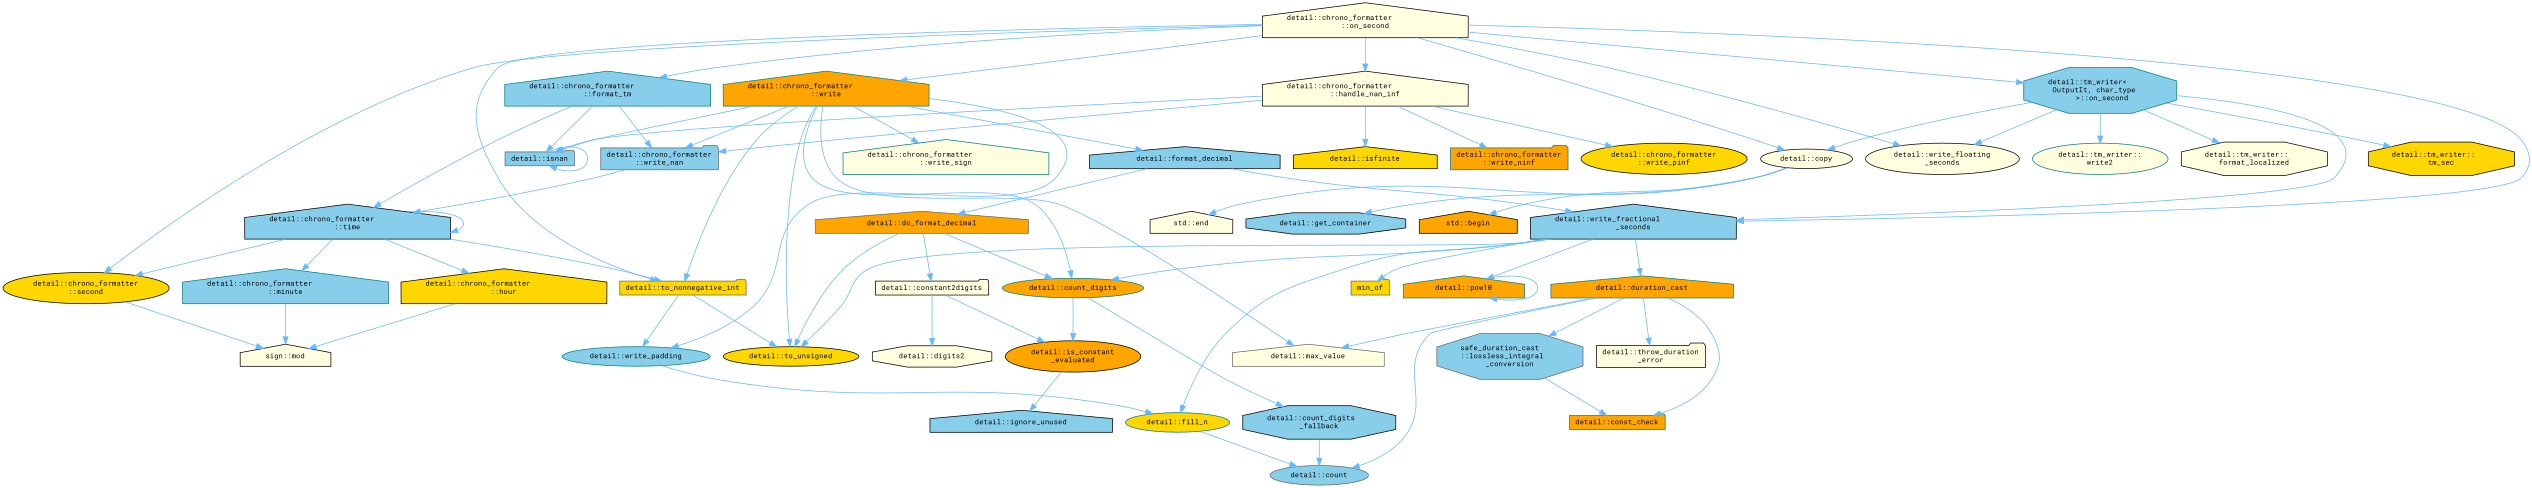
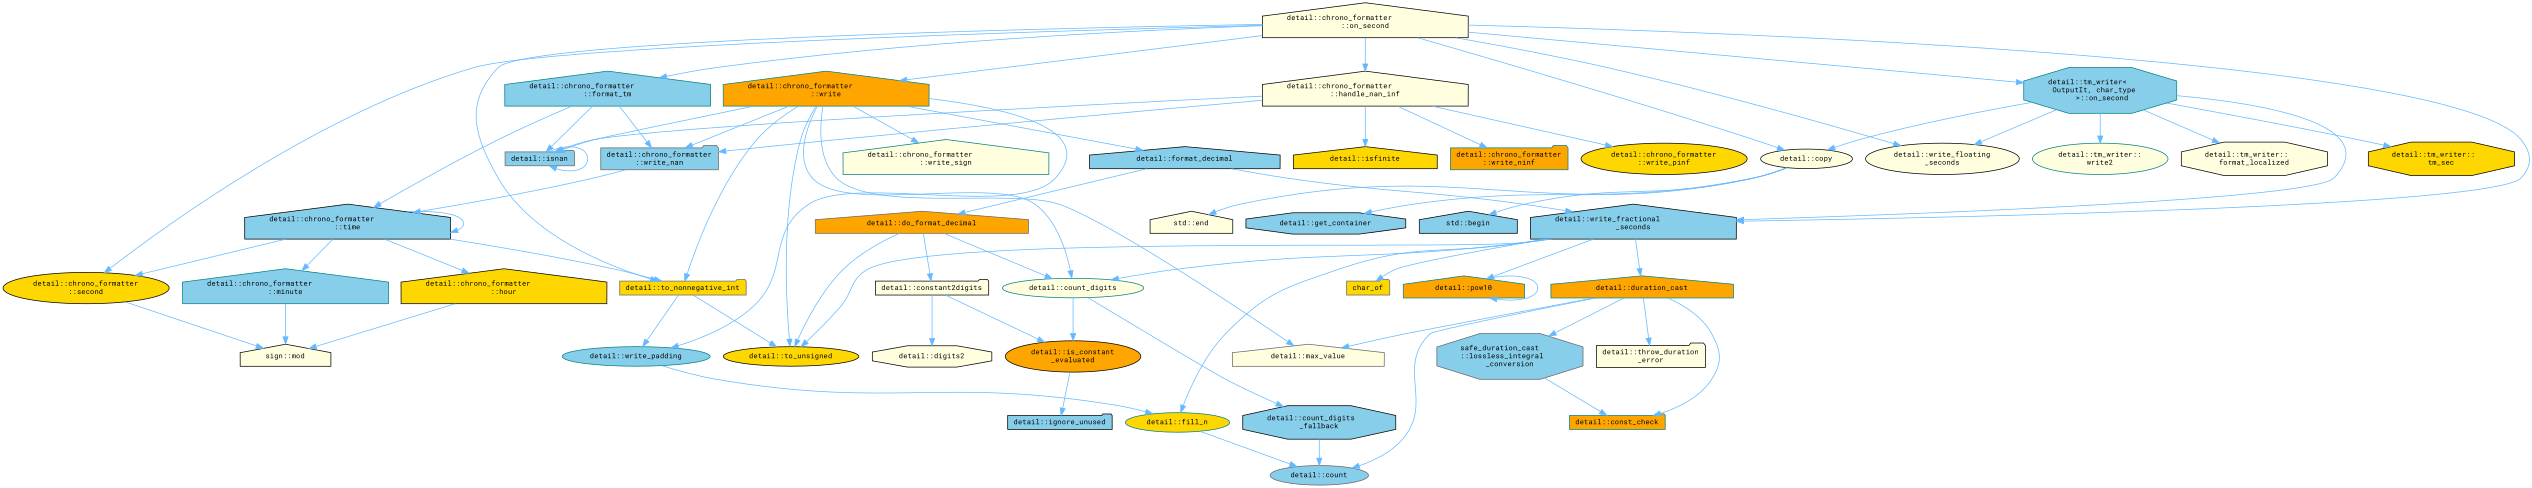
node "std::begin": fillcolor orange -> skyblue
node "detail::count_digits": fillcolor orange -> lightyellow
node "min_of": label "min_of" -> "char_of"
node "detail::ignore_unused": shape house -> folder
